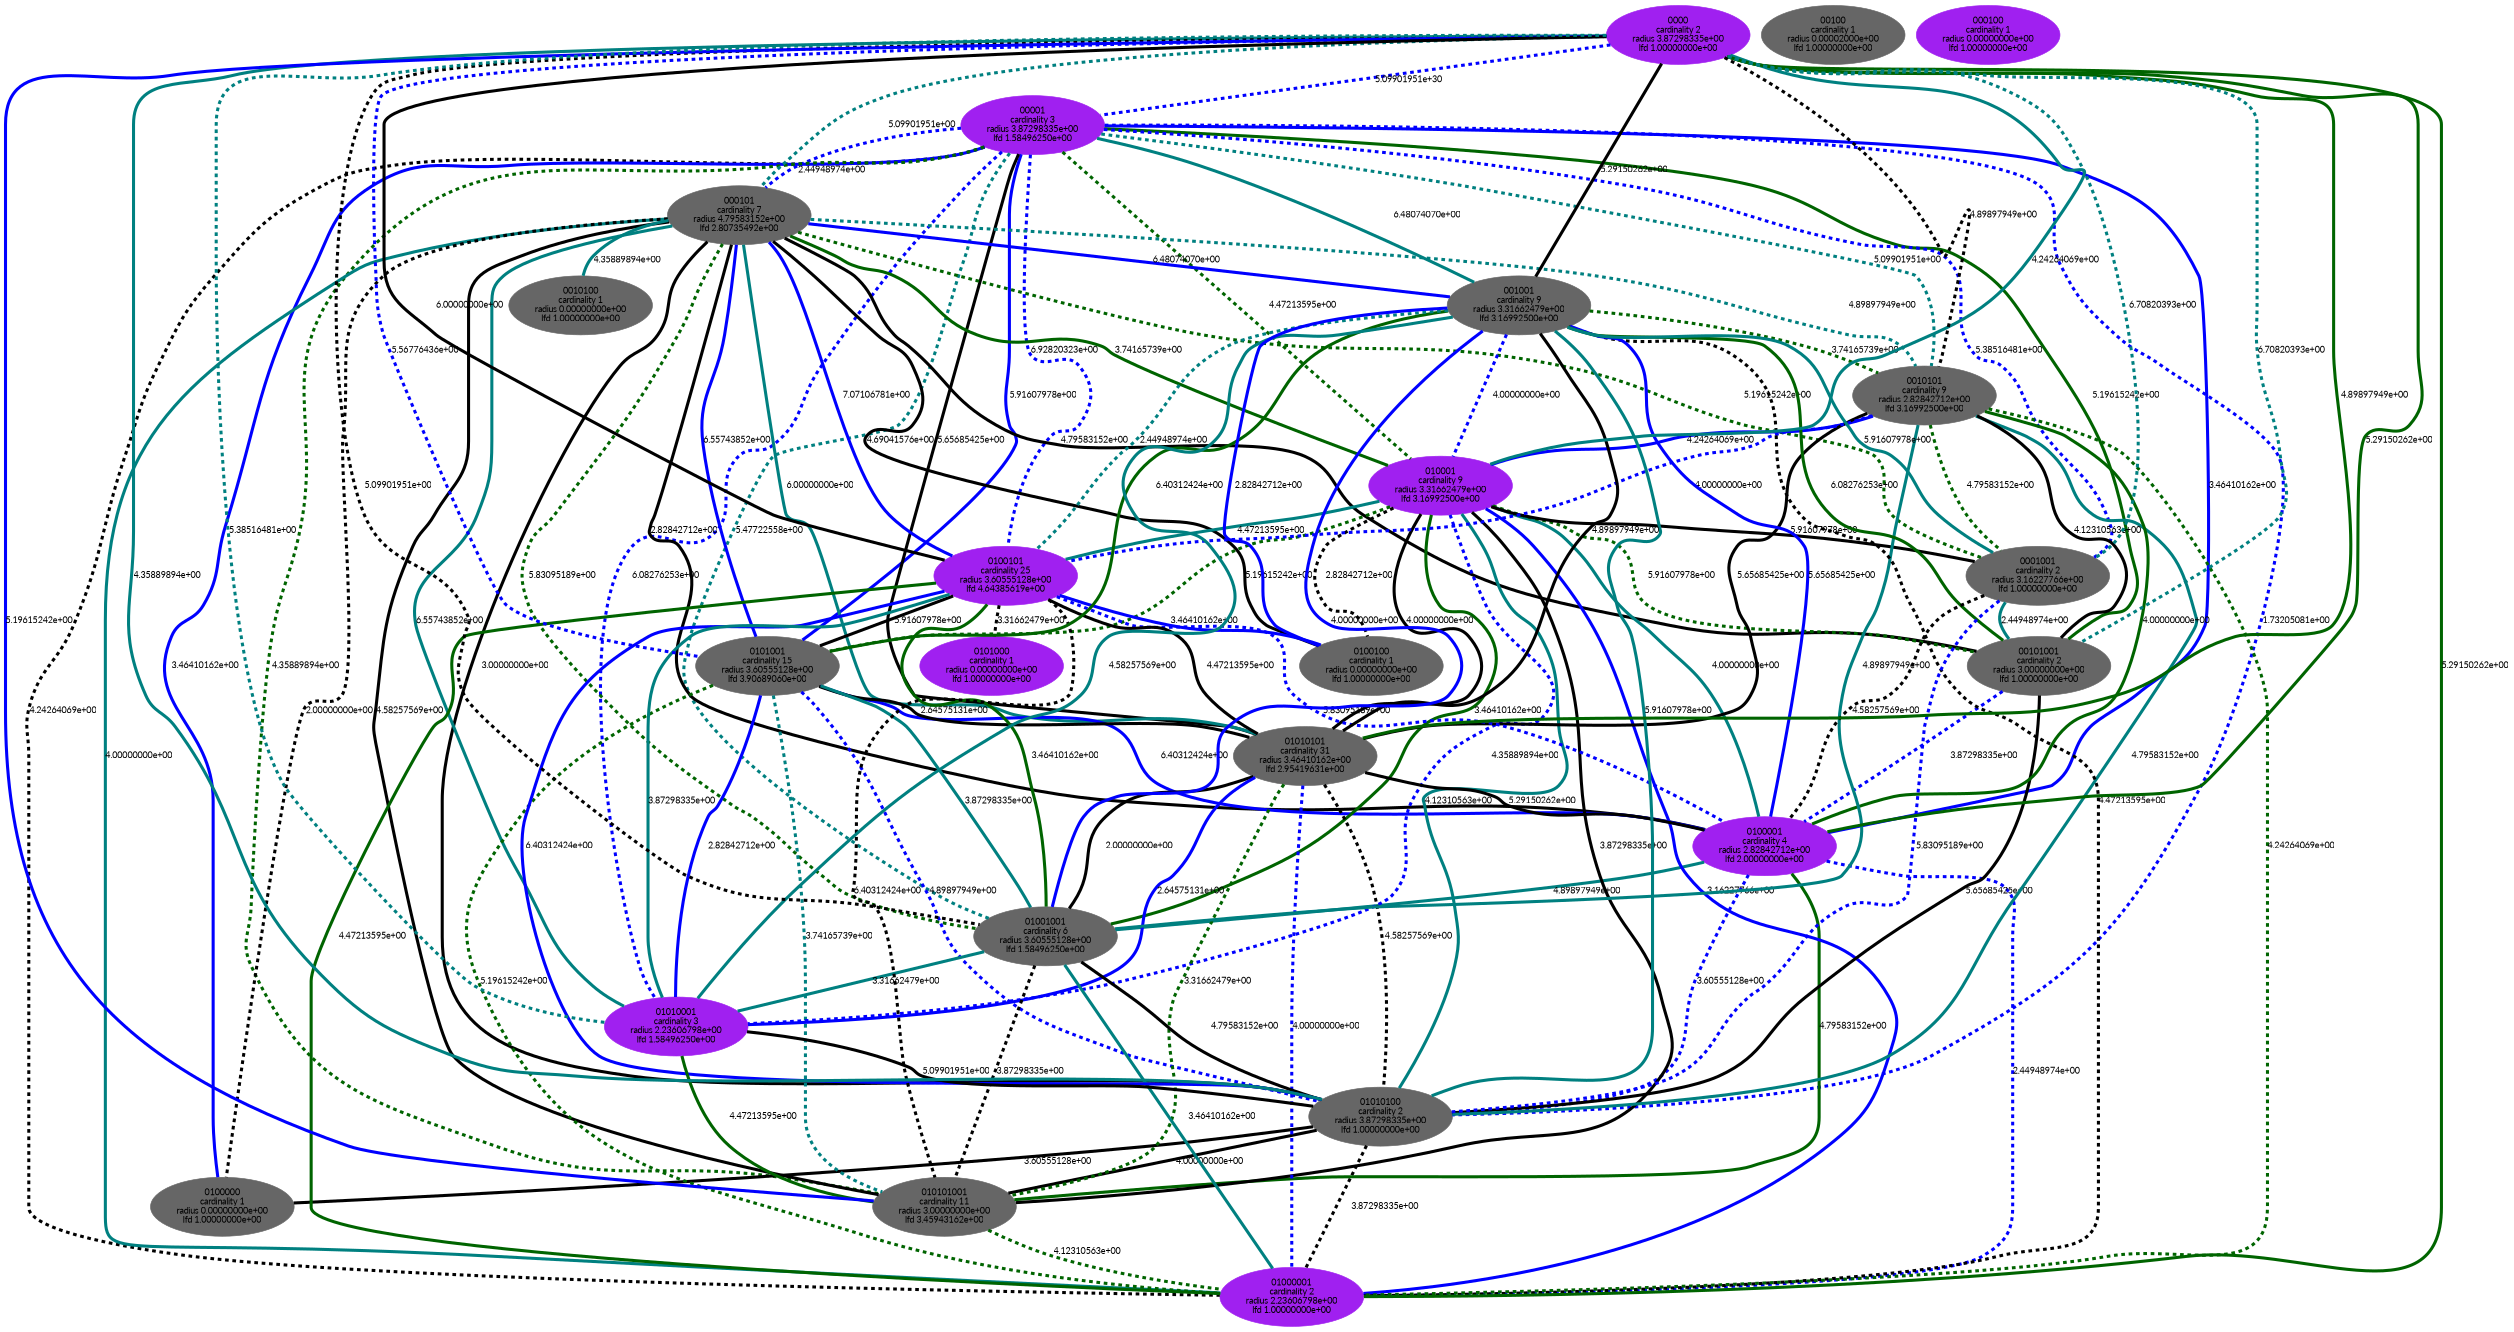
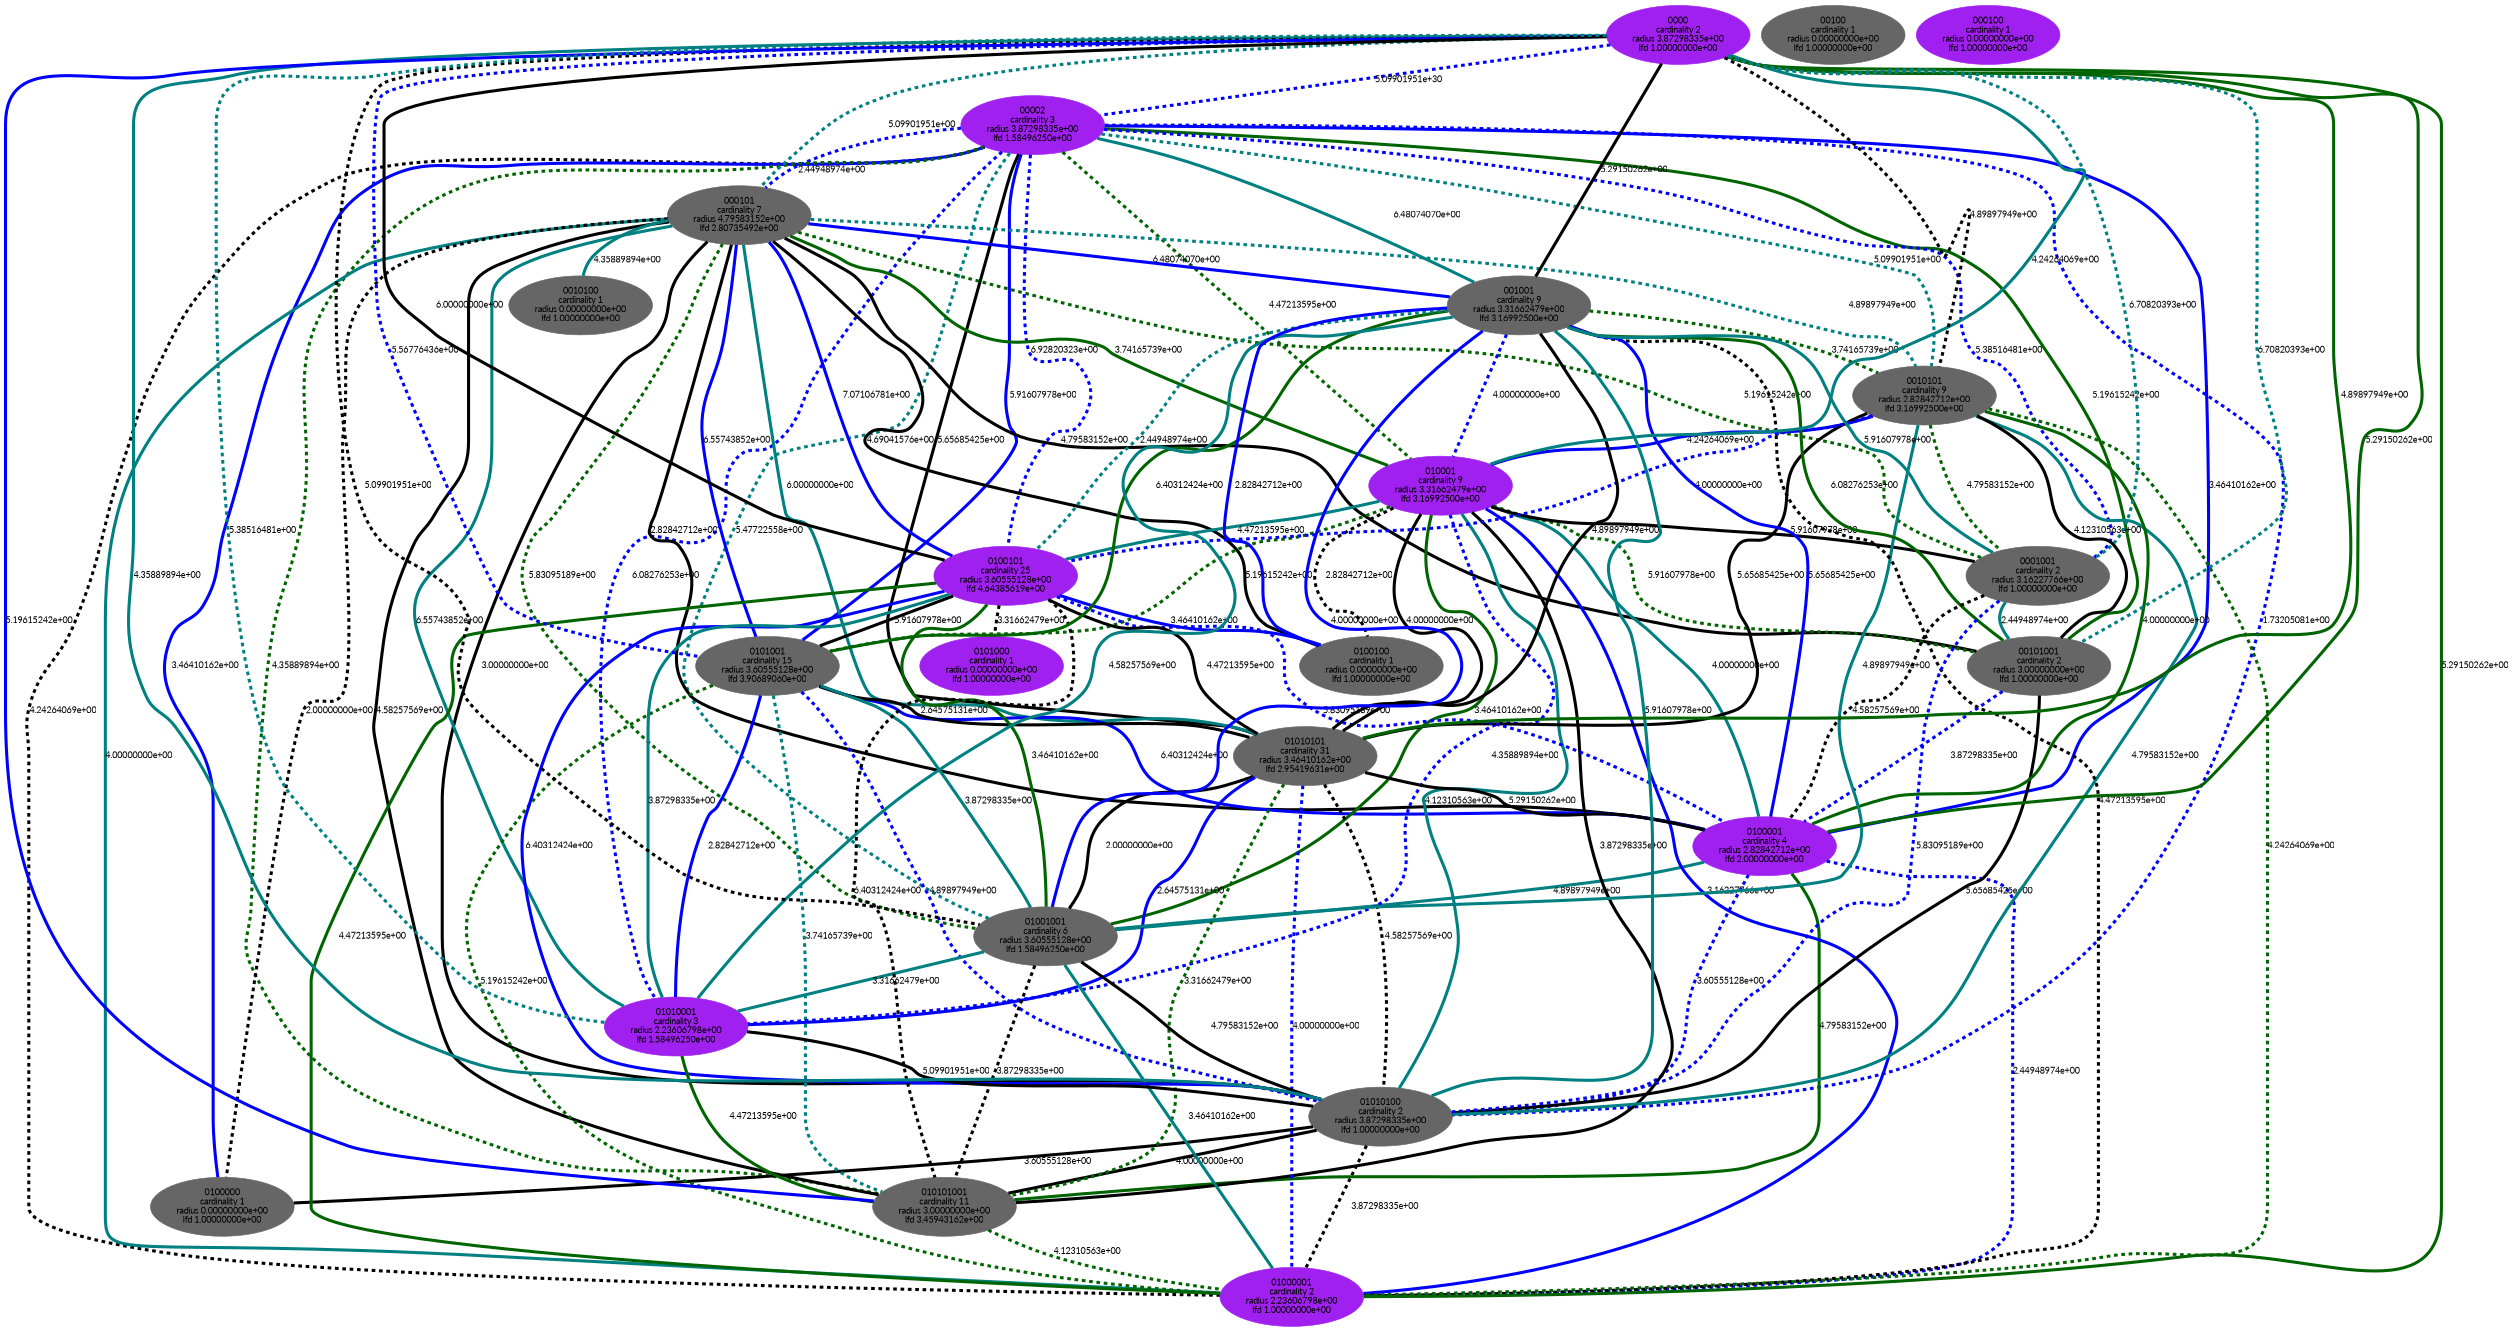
node "00100 cardinality 1 radius 0.00002000e+00 lfd 1.00000000e+00": label "00100 cardinality 1 radius 0.00002000e+00 lfd 1.00000000e+00" -> "00100 cardinality 1 radius 0.00000000e+00 lfd 1.00000000e+00"
node "00001 cardinality 3 radius 3.87298335e+00 lfd 1.58496250e+00": label "00001 cardinality 3 radius 3.87298335e+00 lfd 1.58496250e+00" -> "00002 cardinality 3 radius 3.87298335e+00 lfd 1.58496250e+00"
